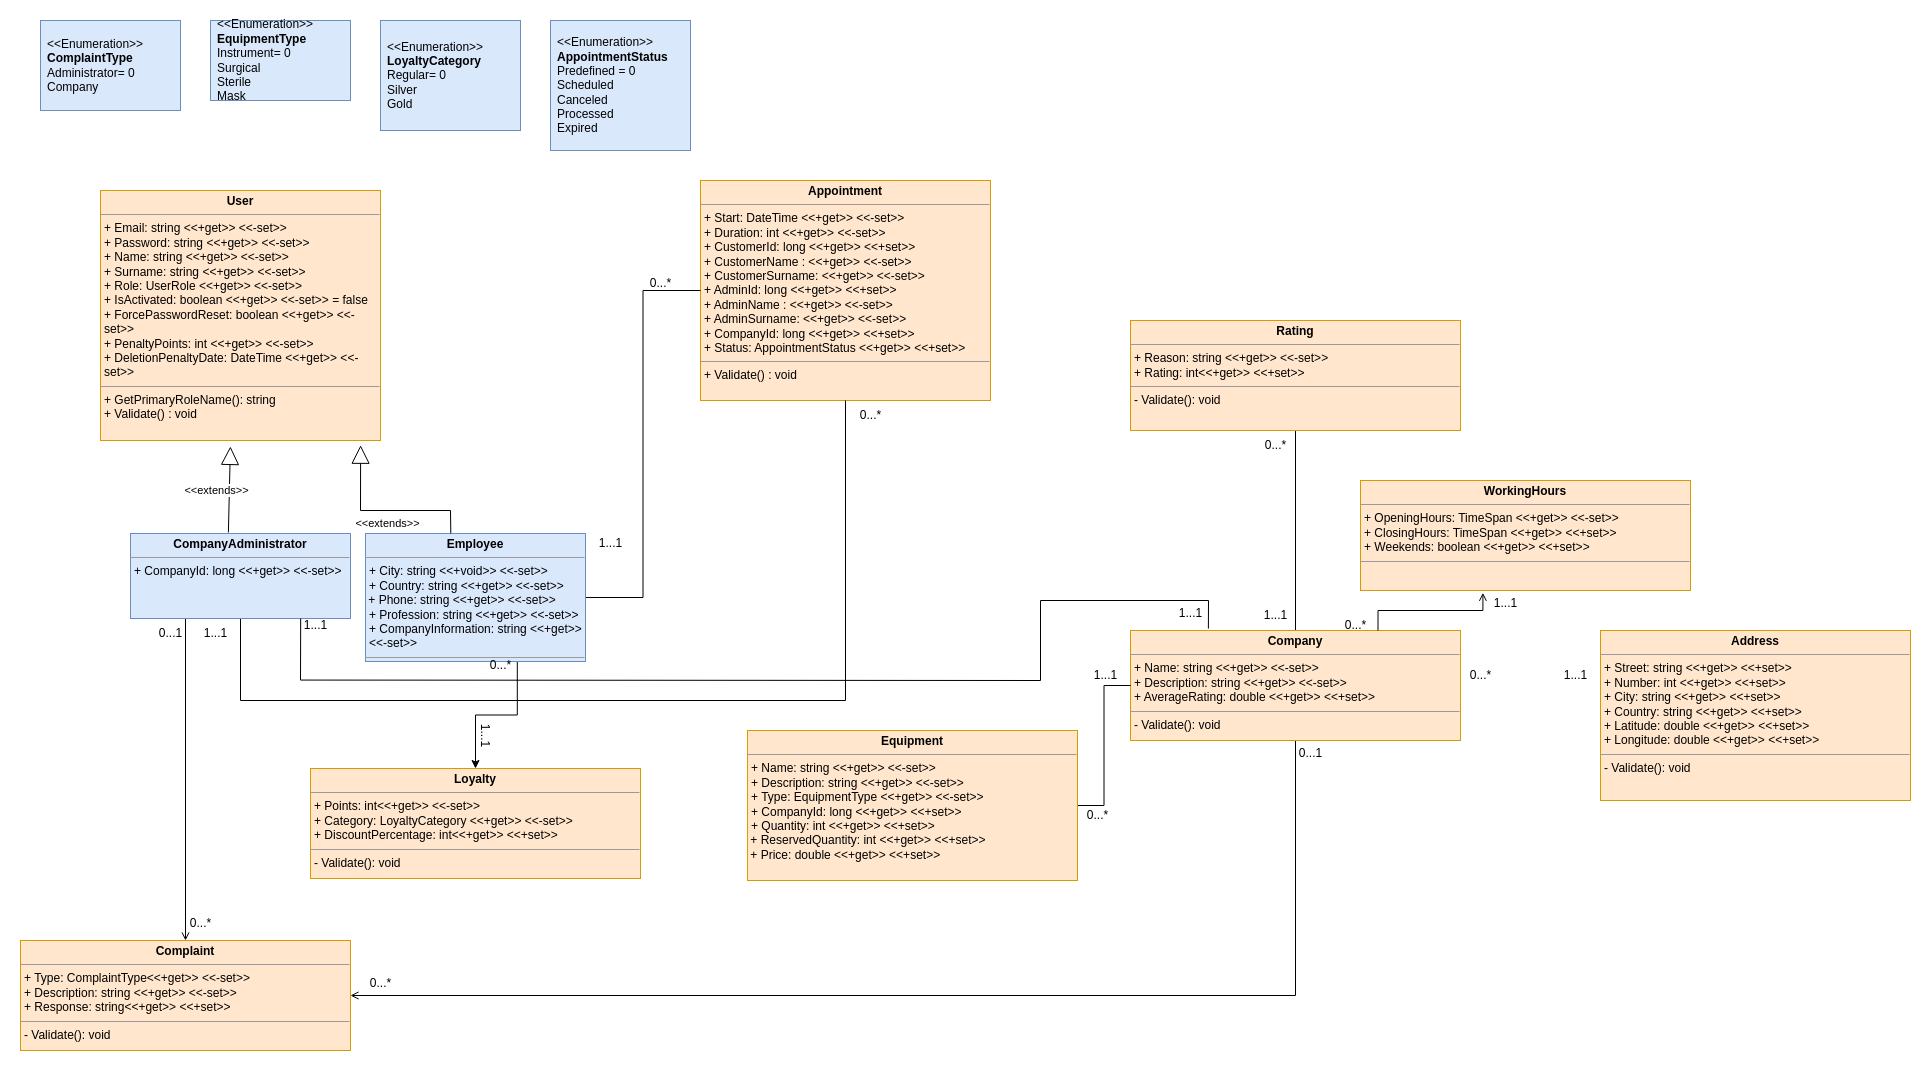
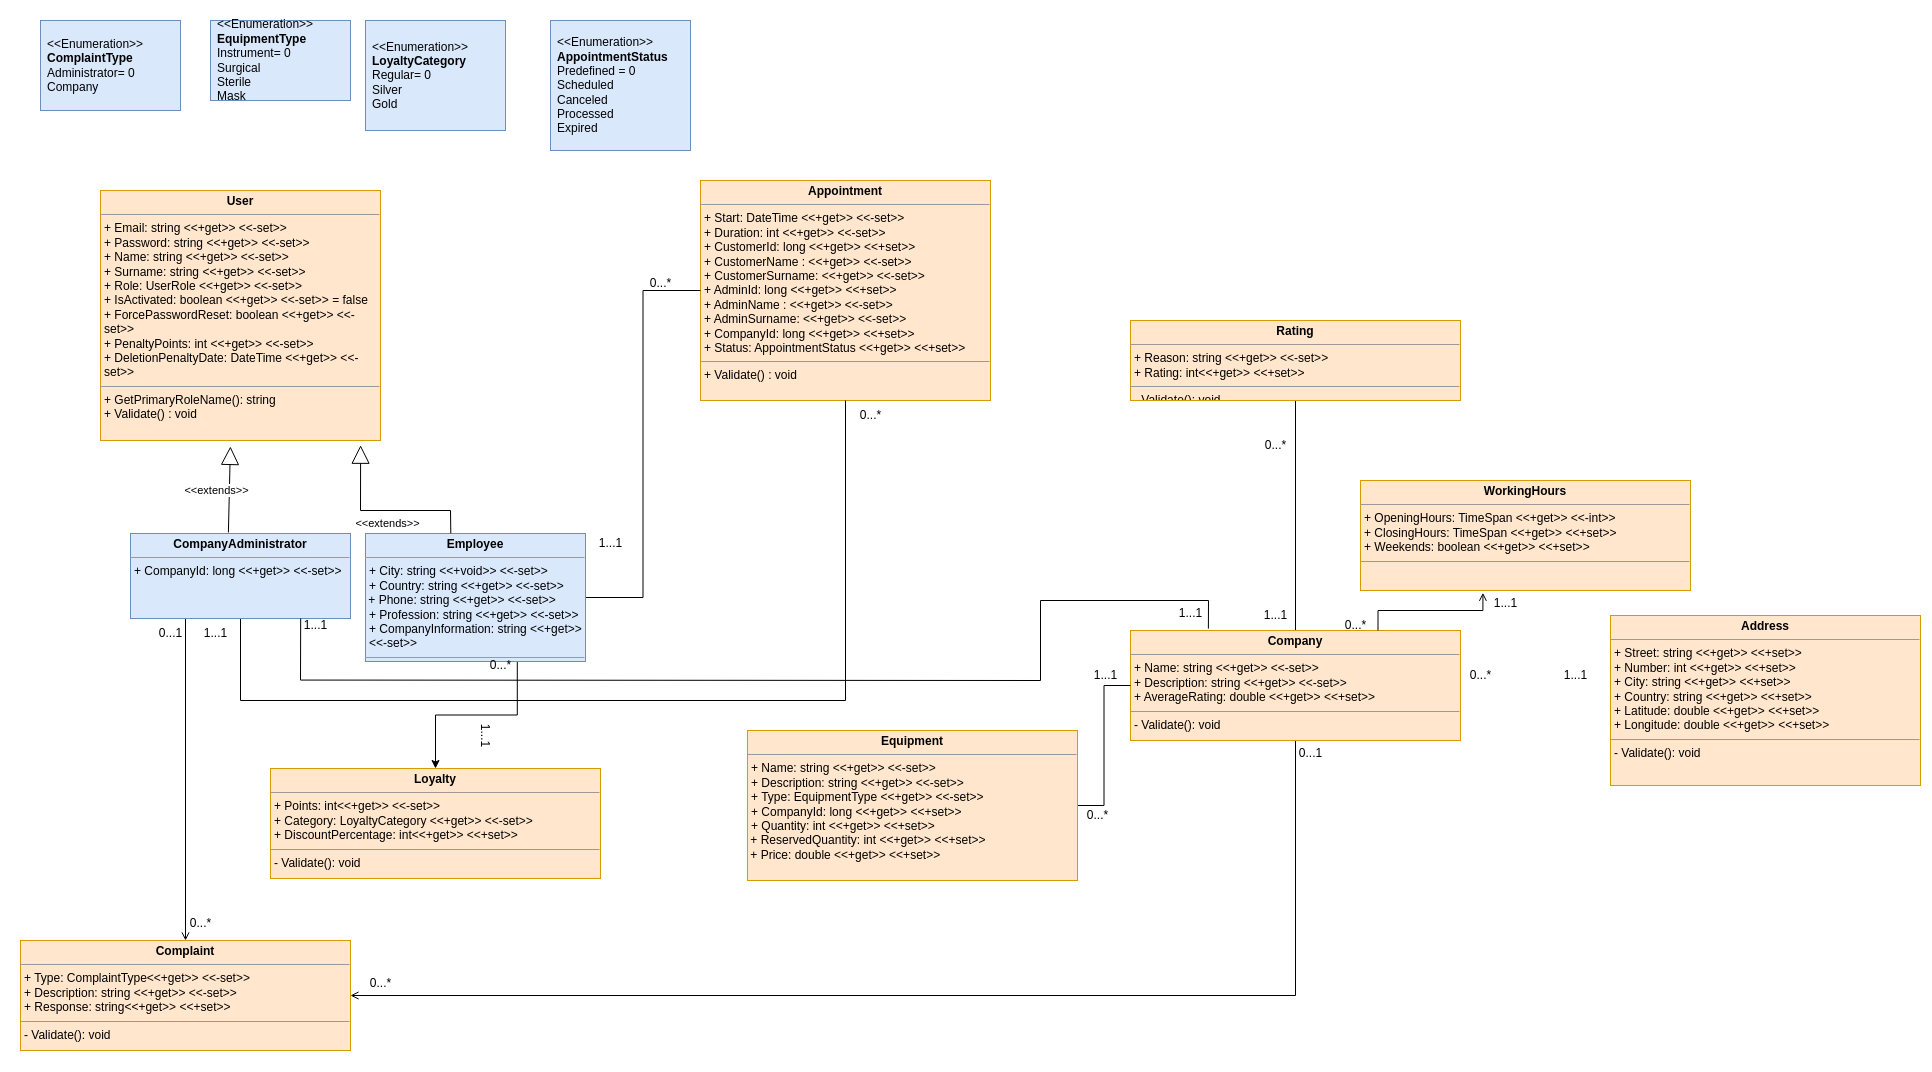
node "<<Enumeration>> LoyaltyCategory Regular= 0 Silver Gold": moved (451, 76) -> (436, 76)
node "Rating + Reason: string <<+get>> <<-set>> + Rating: int<<+get>> <<+set>> - Validate(): void": size 330x110 -> 330x80
node "WorkingHours + OpeningHours: TimeSpan <<+get>> <<-set>> + ClosingHours: TimeSpan <<+get>> <<+set>> + Weekends: boolean <<+get>> <<+set>>": label "WorkingHours + OpeningHours: TimeSpan <<+get>> <<-set>> + ClosingHours: TimeSpan <<+get>> <<+set>> + Weekends: boolean <<+get>> <<+set>>" -> "WorkingHours + OpeningHours: TimeSpan <<+get>> <<-int>> + ClosingHours: TimeSpan <<+get>> <<+set>> + Weekends: boolean <<+get>> <<+set>>"
node "Address + Street: string <<+get>> <<+set>> + Number: int <<+get>> <<+set>> + City: string <<+get>> <<+set>> + Country: string <<+get>> <<+set>> + Latitude: double <<+get>> <<+set>> + Longitude: double <<+get>> <<+set>> - Validate(): void": moved (1756, 716) -> (1766, 701)
node "Loyalty + Points: int<<+get>> <<-set>> + Category: LoyaltyCategory <<+get>> <<-set>> + DiscountPercentage: int<<+get>> <<+set>> - Validate(): void": moved (476, 824) -> (436, 824)
